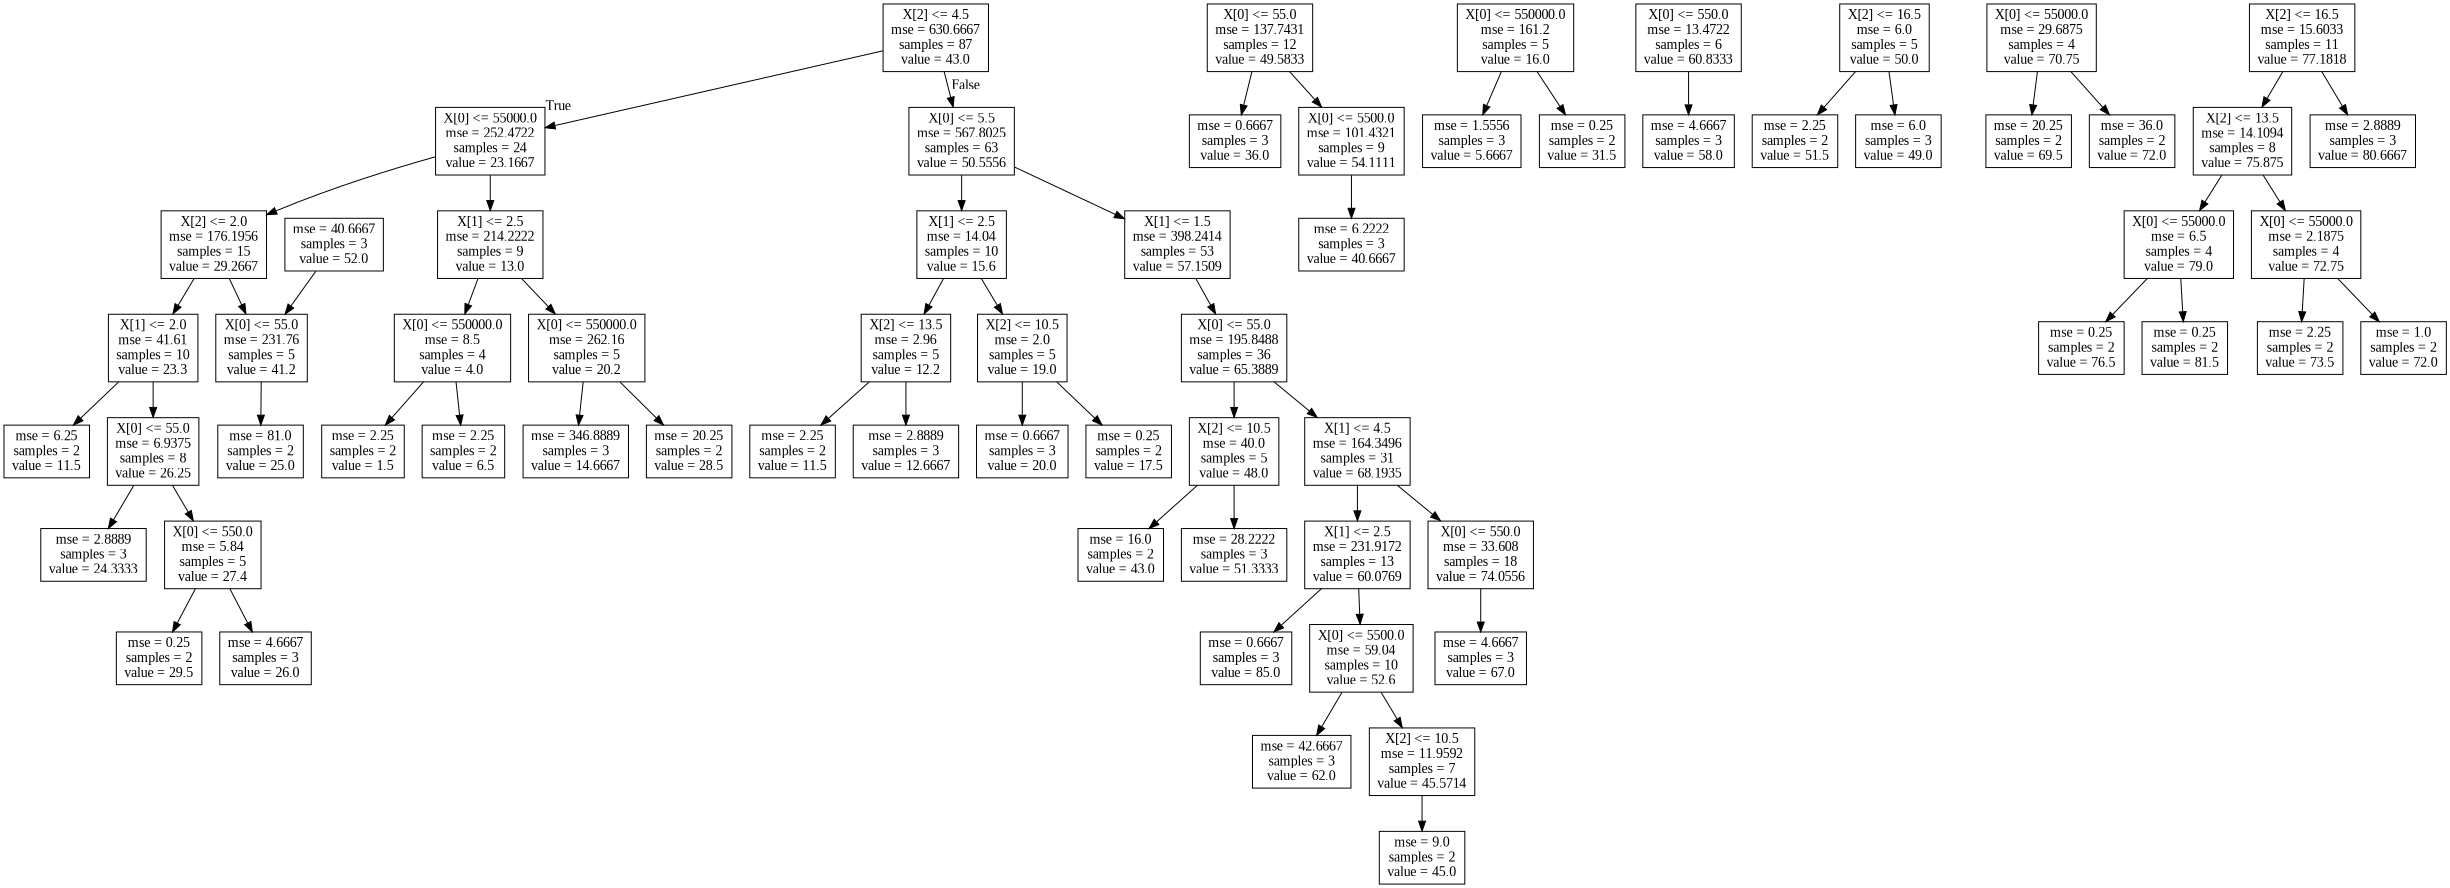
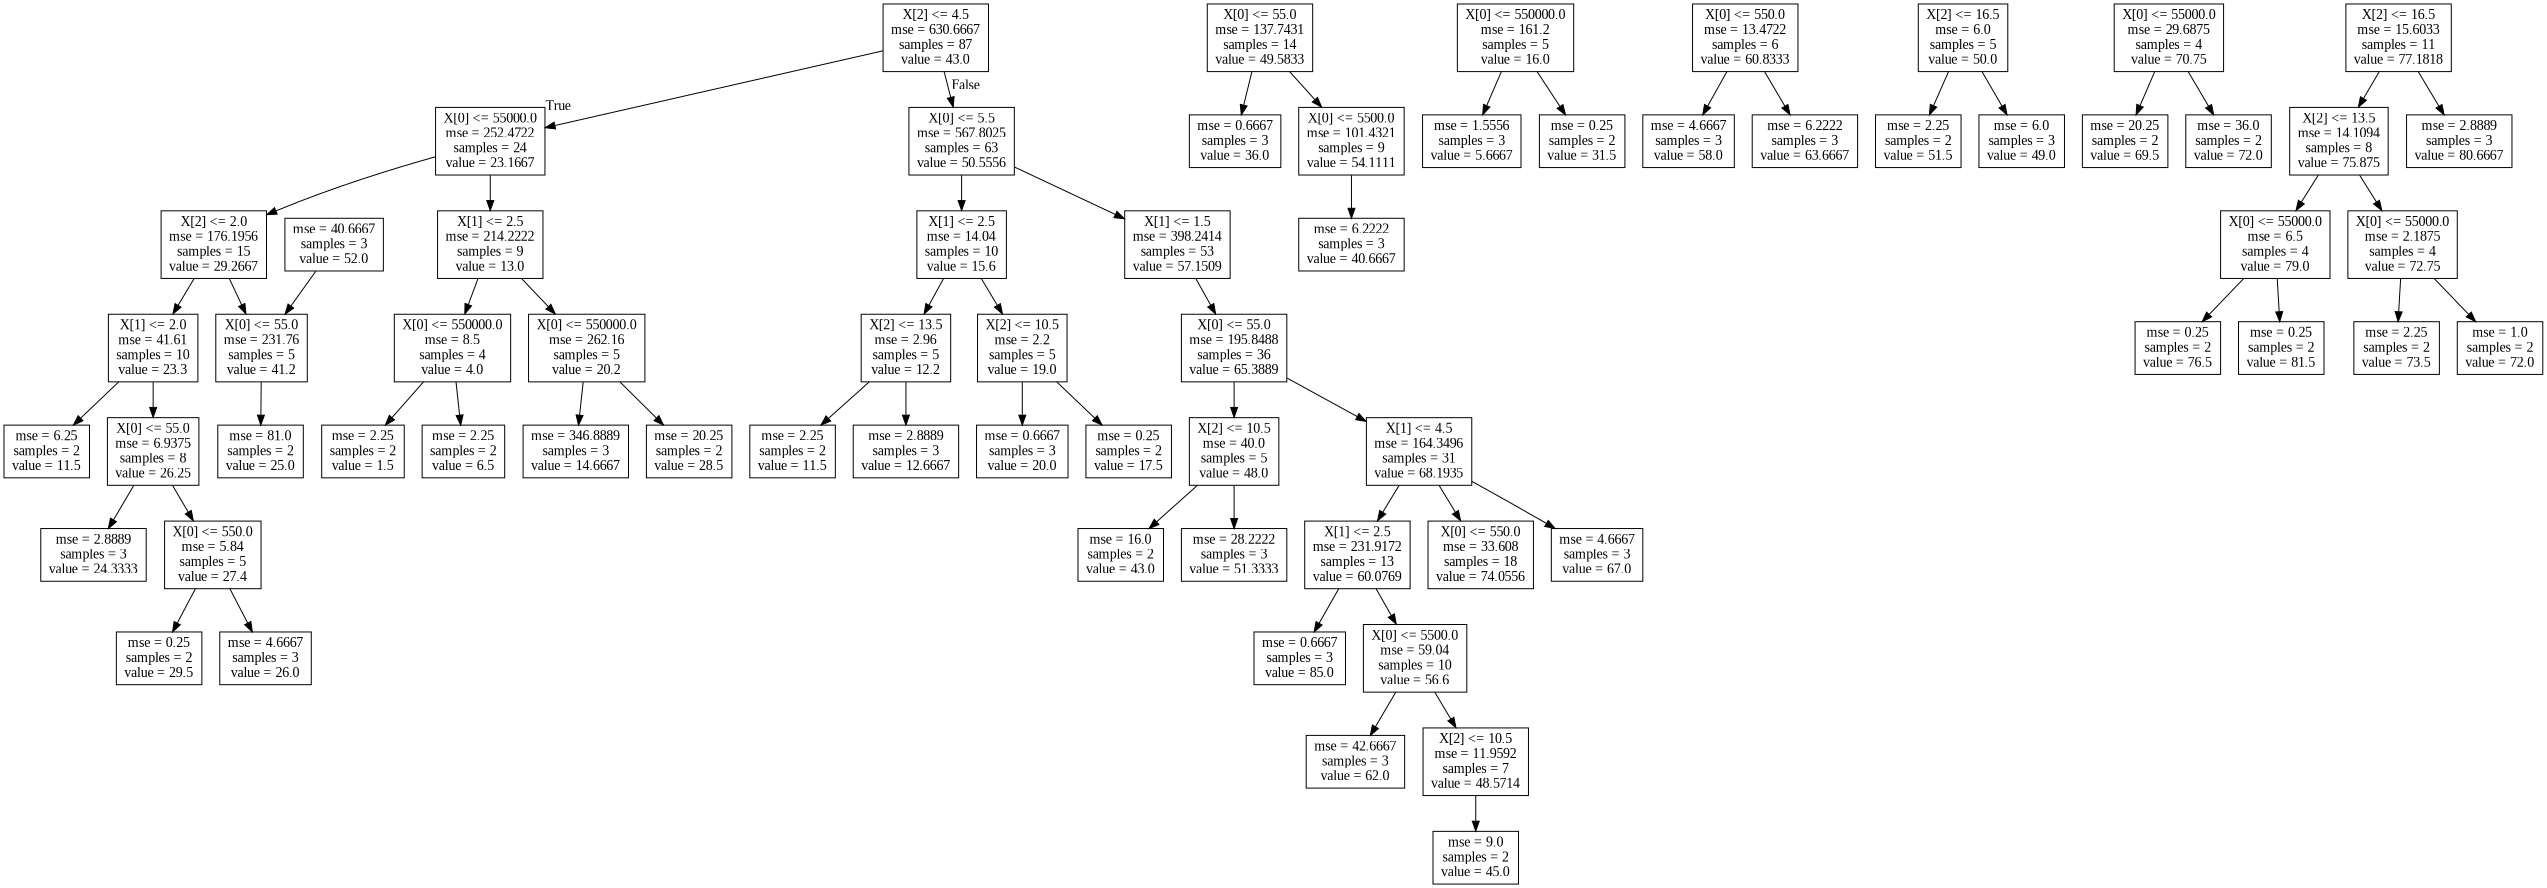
node "X[0] <= 55.0 mse = 137.7431 samples = 12 value = 49.5833": label "X[0] <= 55.0 mse = 137.7431 samples = 12 value = 49.5833" -> "X[0] <= 55.0 mse = 137.7431 samples = 14 value = 49.5833"
node "mse = 6.2222 samples = 3 value = 63.6667": added
node "X[2] <= 10.5 mse = 2.0 samples = 5 value = 19.0": label "X[2] <= 10.5 mse = 2.0 samples = 5 value = 19.0" -> "X[2] <= 10.5 mse = 2.2 samples = 5 value = 19.0"
edge "X[0] <= 550.0 mse = 33.608 samples = 18 value = 74.0556" -> "mse = 4.6667 samples = 3 value = 67.0": now "X[1] <= 4.5 mse = 164.3496 samples = 31 value = 68.1935" -> "mse = 4.6667 samples = 3 value = 67.0"
node "X[0] <= 5500.0 mse = 59.04 samples = 10 value = 52.6": label "X[0] <= 5500.0 mse = 59.04 samples = 10 value = 52.6" -> "X[0] <= 5500.0 mse = 59.04 samples = 10 value = 56.6"
node "X[2] <= 10.5 mse = 11.9592 samples = 7 value = 45.5714": label "X[2] <= 10.5 mse = 11.9592 samples = 7 value = 45.5714" -> "X[2] <= 10.5 mse = 11.9592 samples = 7 value = 48.5714"
